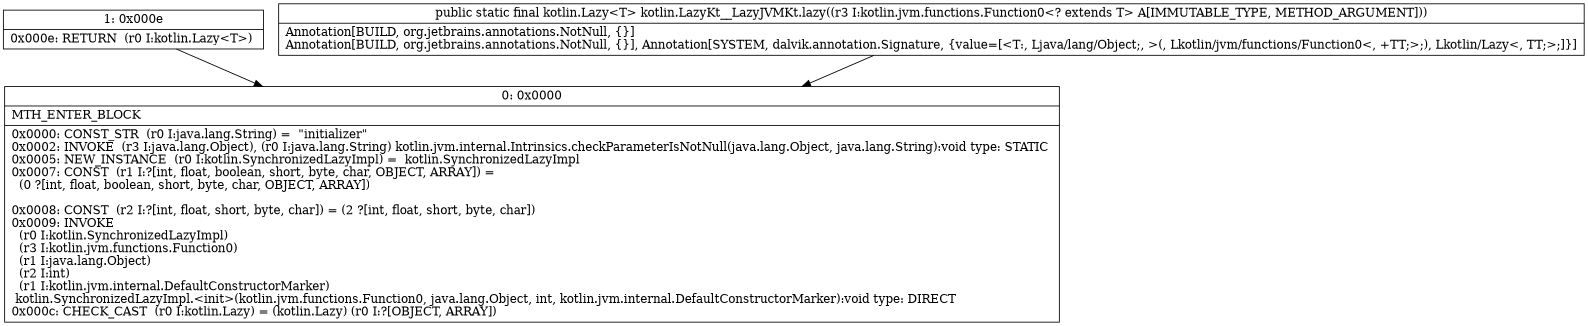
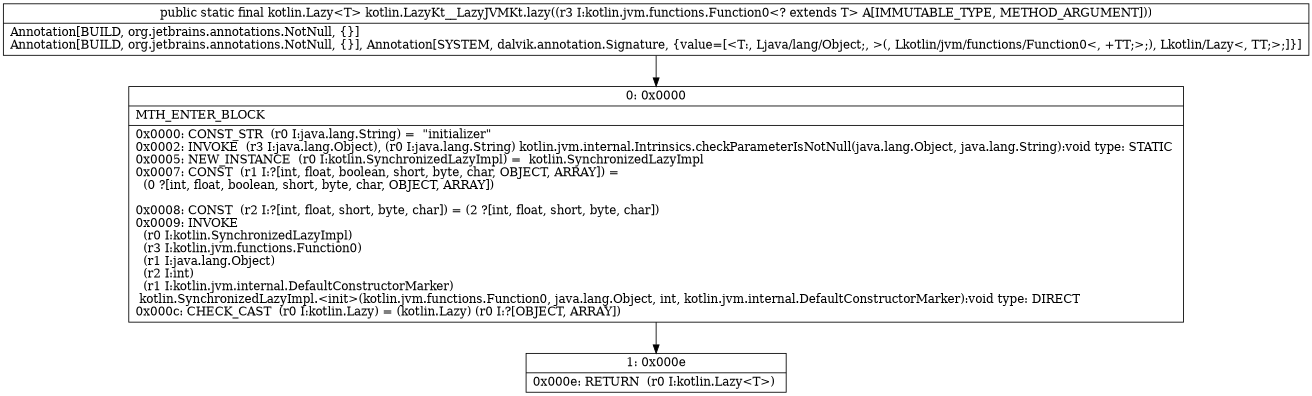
edge "1: 0x000e" -> "0: 0x0000": reversed
